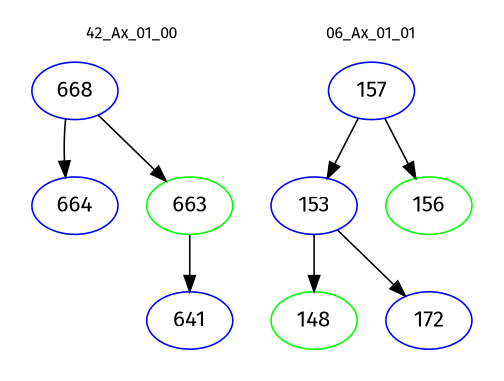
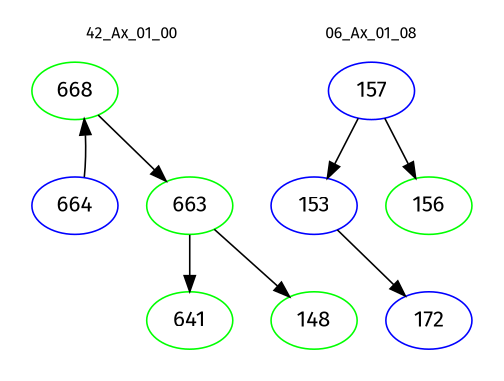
cluster "06_Ax_01_01": label "06_Ax_01_01" -> "06_Ax_01_08"
node "668": color blue -> green
edge "668" -> "664": reversed
edge "153" -> "148": now "663" -> "148"
node "641": color blue -> green
